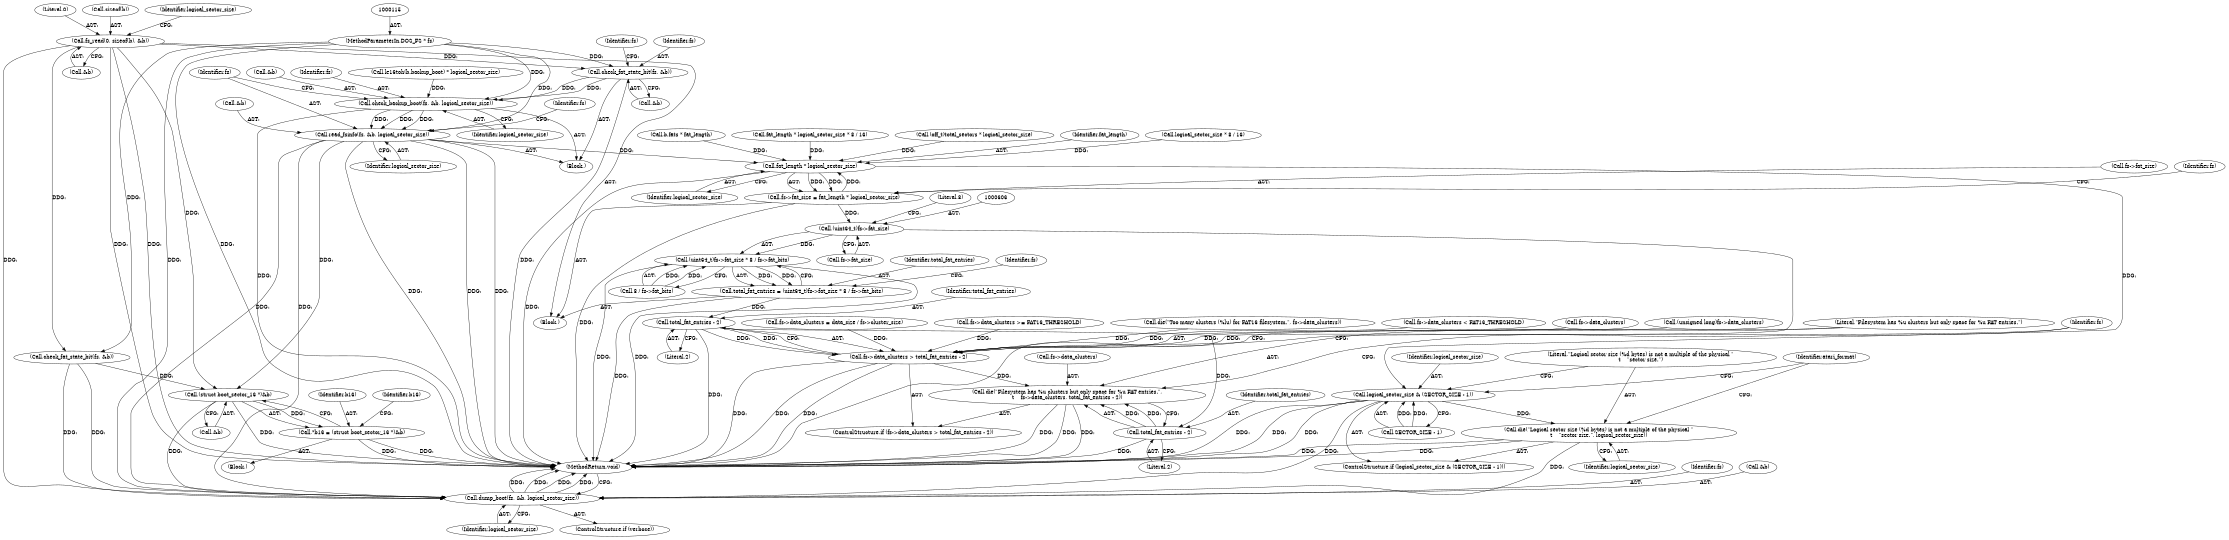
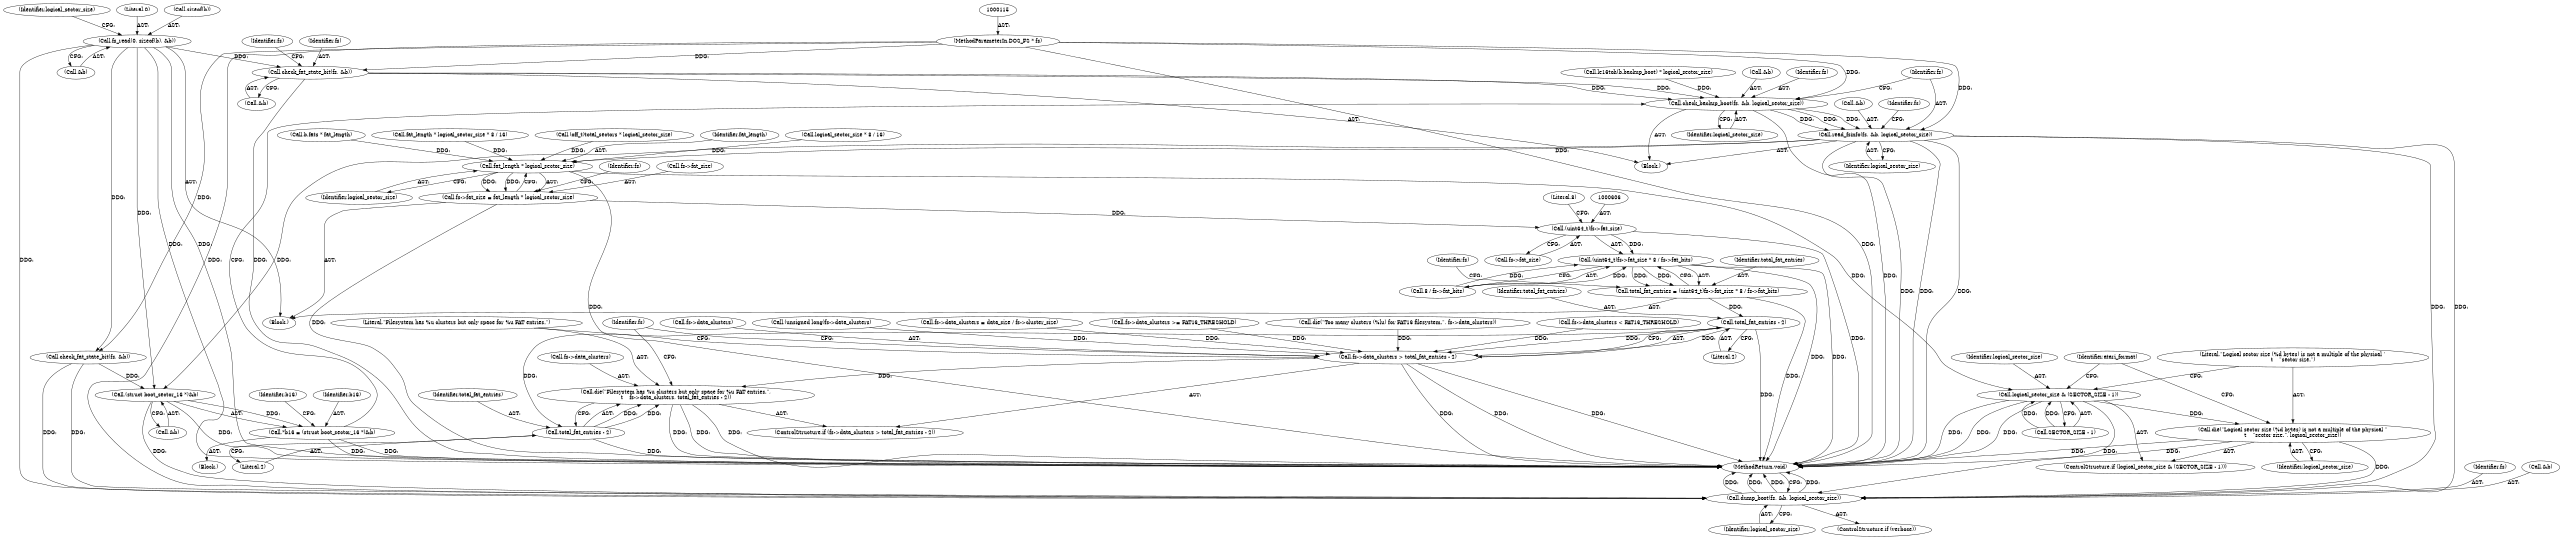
edge "(Call,fs->fat_size = fat_length * logical_sector_size)" -> "(Call,fat_length * logical_sector_size)": label "DDG: " -> "CFG: "
edge "(Call,*b16 = (struct boot_sector_16 *)&b)" -> "(Call,(struct boot_sector_16 *)&b)": now "(Call,*b16 = (struct boot_sector_16 *)&b)" -> "(Call,check_backup_boot(fs, &b, logical_sector_size))"
